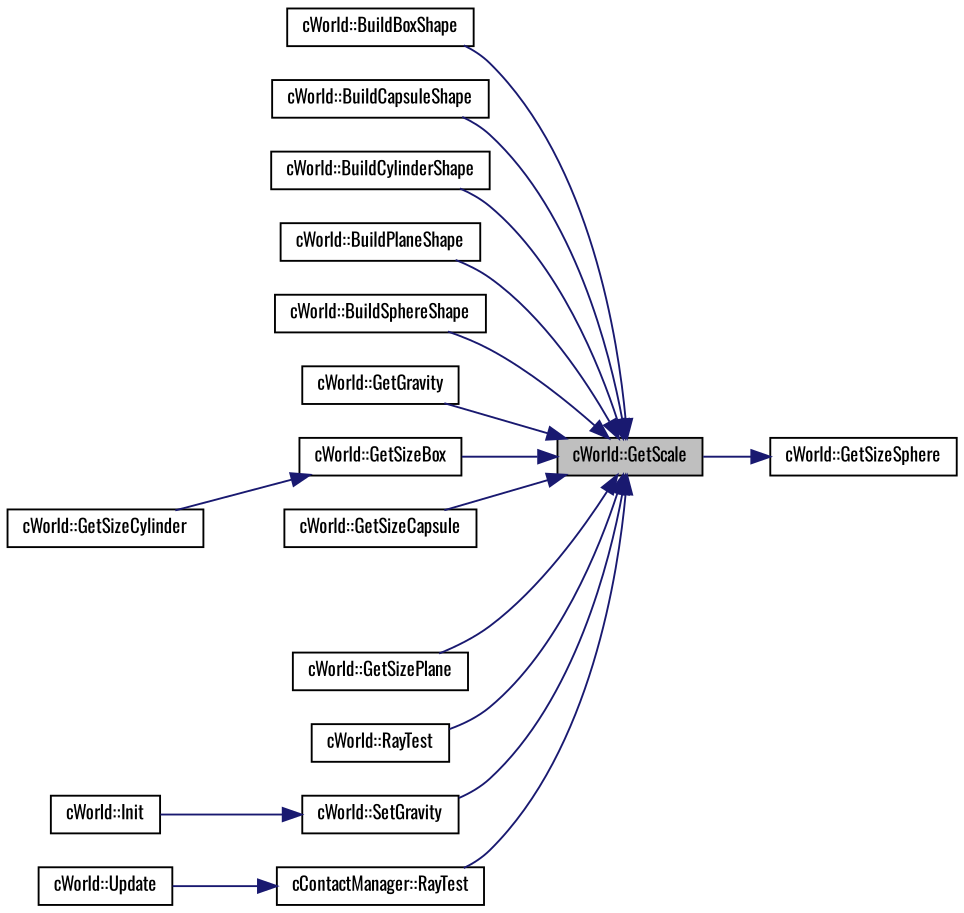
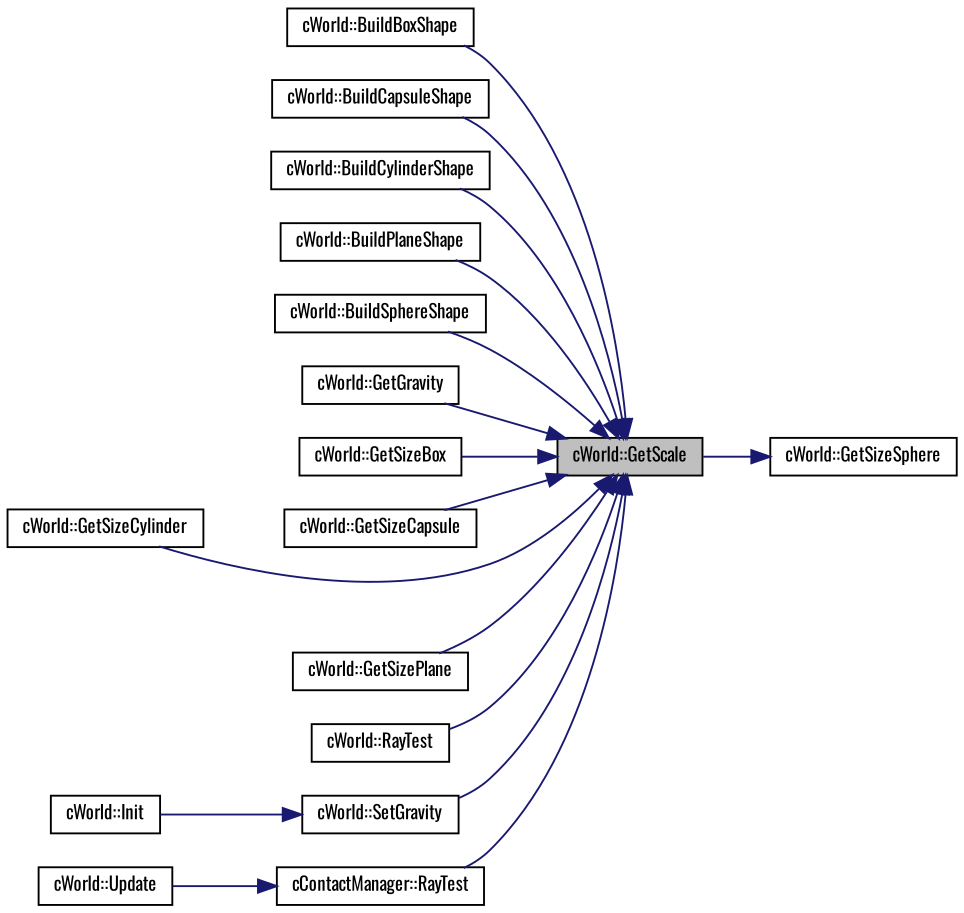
edge "cWorld::GetSizeCylinder" -> "cWorld::GetSizeBox": now "cWorld::GetSizeCylinder" -> "cWorld::GetScale"
